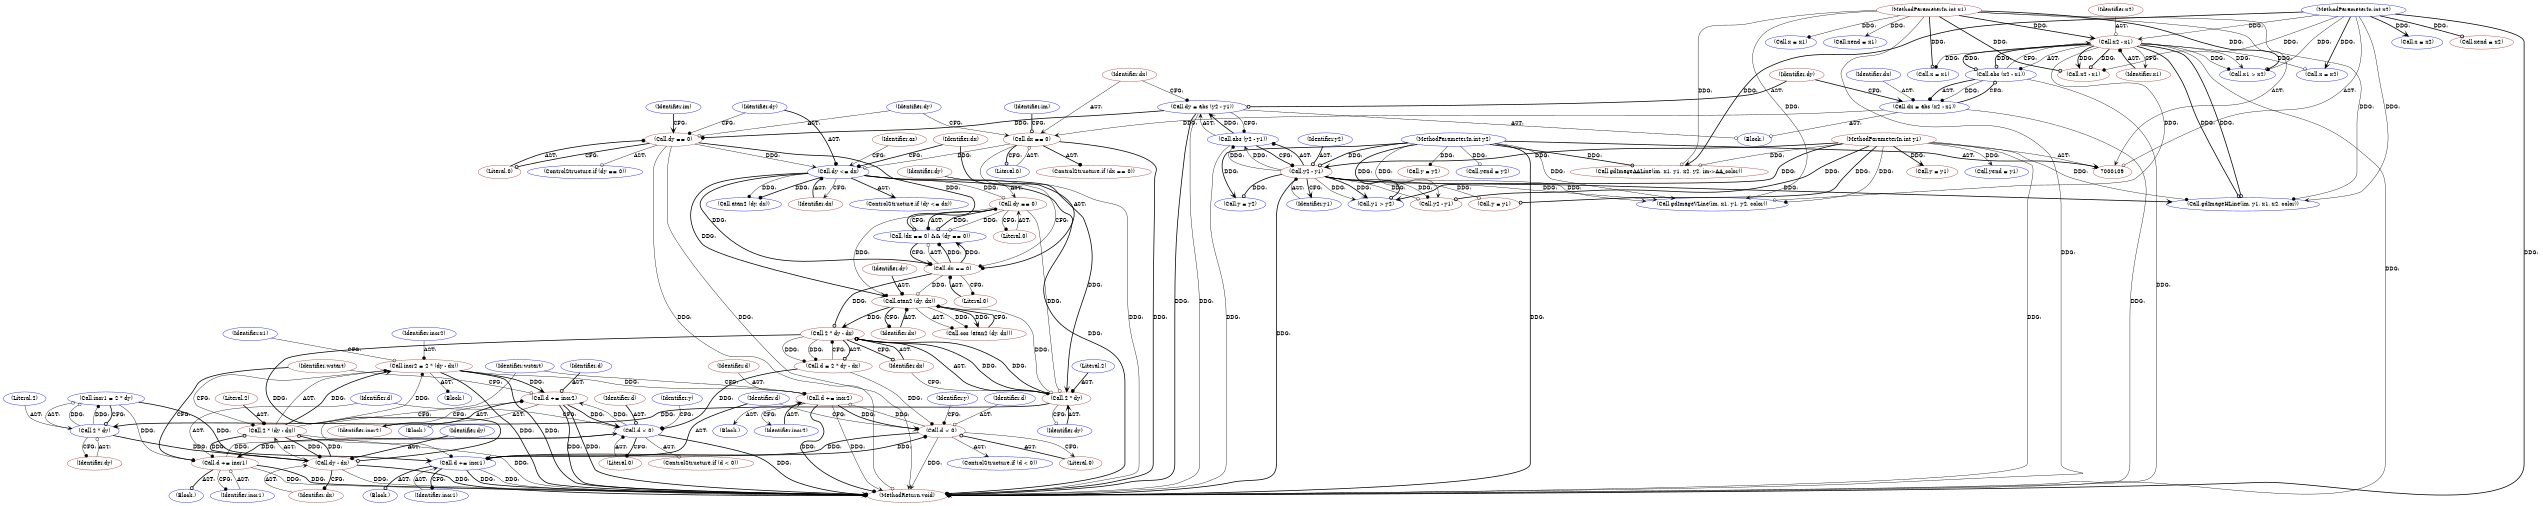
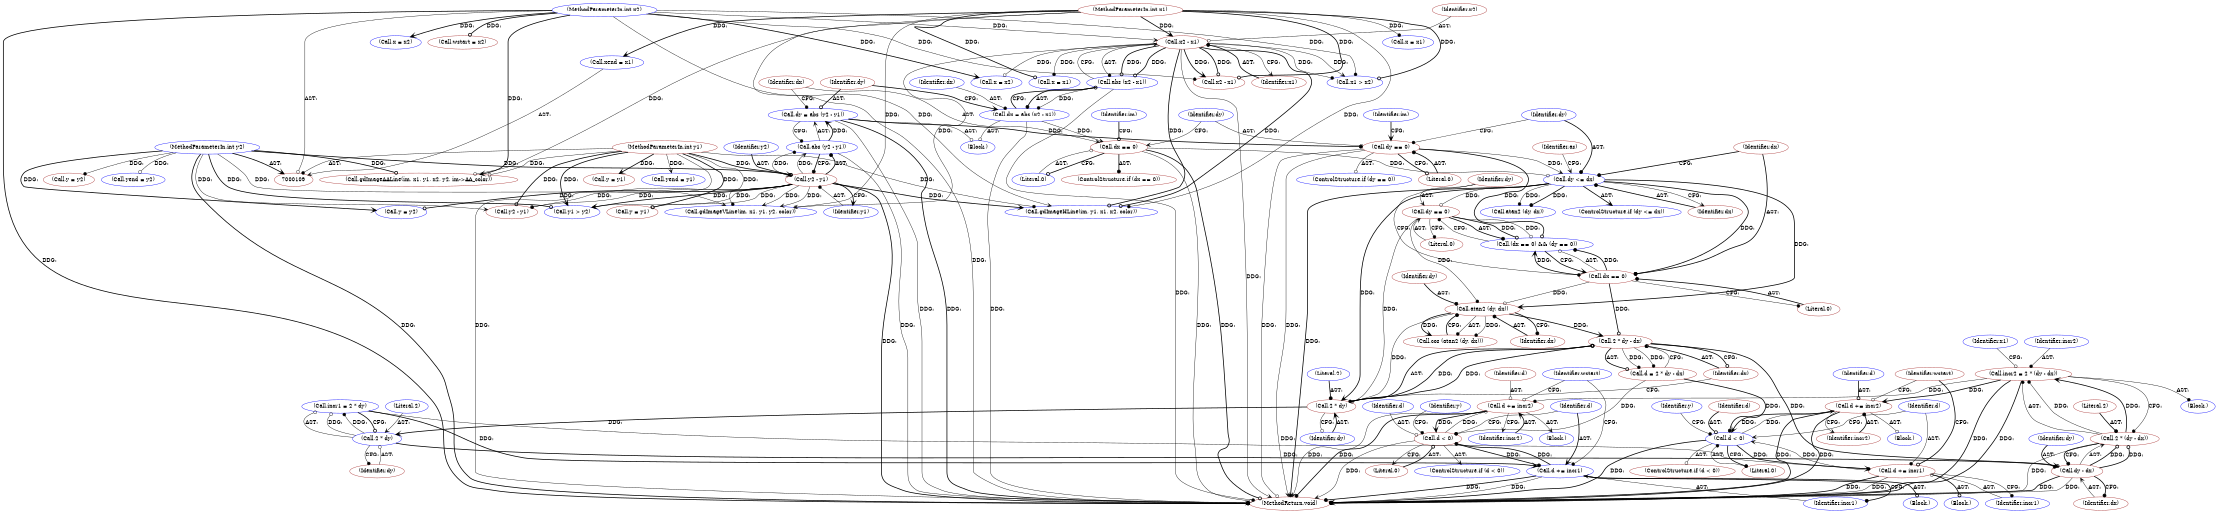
edge "(MethodParameterIn,int x1)" -> "(Call,xend = x1)": style solid -> bold
edge "(MethodParameterIn,int x1)" -> "7000109": now "(Call,xend = x1)" -> "7000109"
node "(Call,xend = x2)": label "(Call,xend = x2)" -> "(Call,wstart = x2)"
edge "(Call,2 * (dy - dx))" -> "(Call,dy - dx)": label "DDG: " -> "CFG: "
